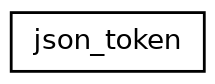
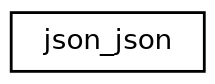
node "json_token": label "json_token" -> "json_json"
